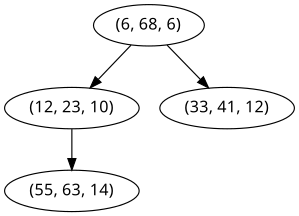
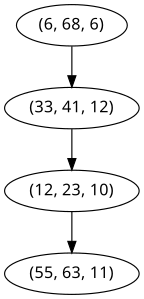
edge "(6, 68, 6)" -> "(12, 23, 10)": now "(33, 41, 12)" -> "(12, 23, 10)"
node "(55, 63, 14)": label "(55, 63, 14)" -> "(55, 63, 11)"
